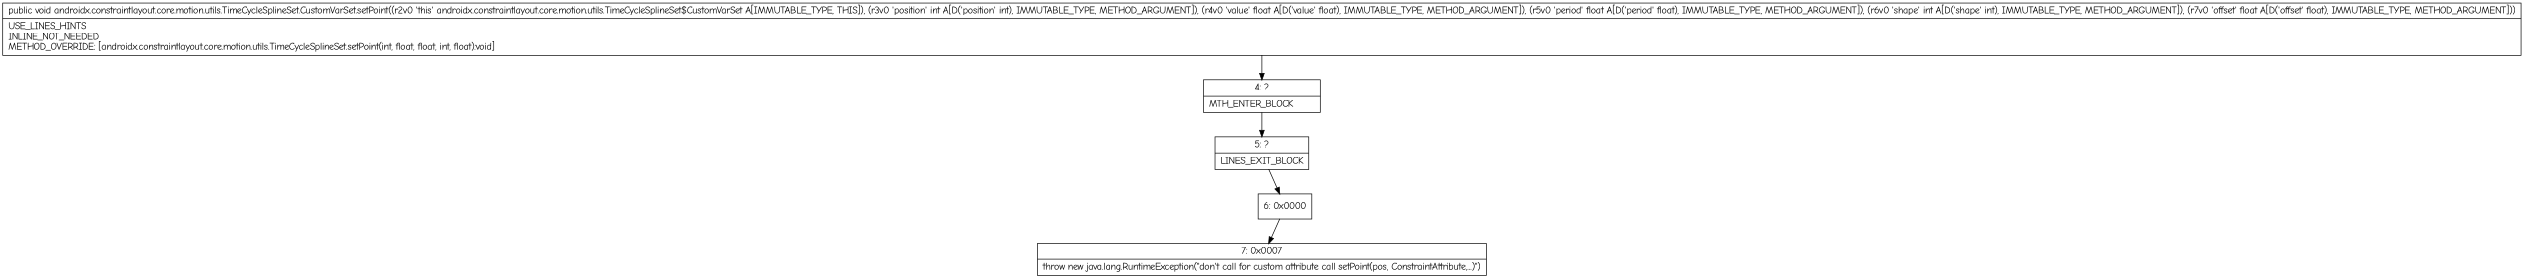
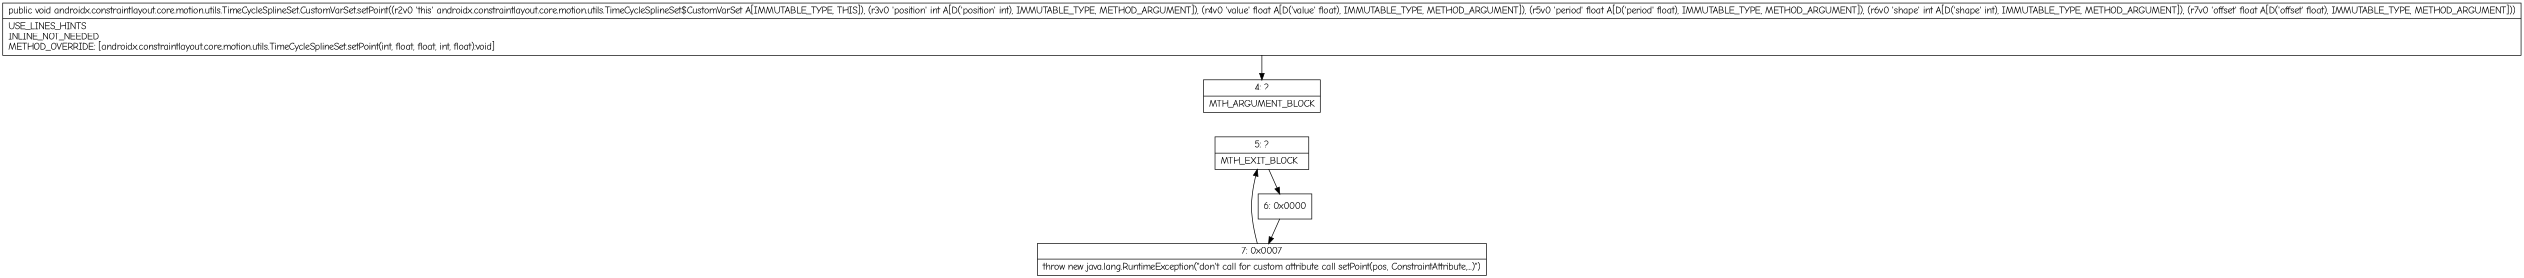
node "4: ?": text "MTH_ENTER_BLOCK" -> "MTH_ARGUMENT_BLOCK"
edge "4: ?" -> "5: ?": now "7: 0x0007" -> "5: ?"
node "5: ?": text "LINES_EXIT_BLOCK" -> "MTH_EXIT_BLOCK"
